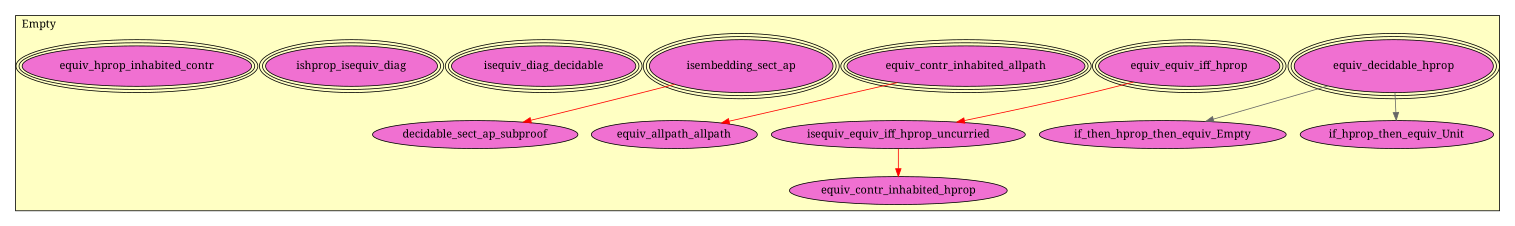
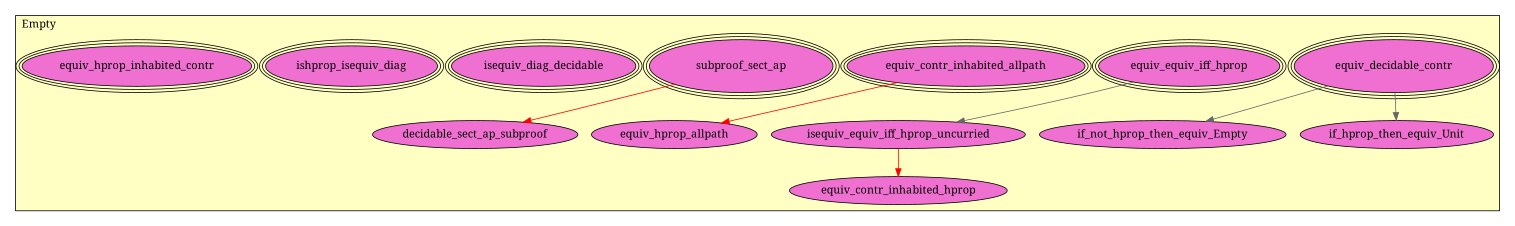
node "isembedding_sect_ap": label "isembedding_sect_ap" -> "subproof_sect_ap"
node "equiv_decidable_hprop": label "equiv_decidable_hprop" -> "equiv_decidable_contr"
edge "equiv_equiv_iff_hprop" -> "isequiv_equiv_iff_hprop_uncurried": color red -> gray40
node "equiv_allpath_allpath": label "equiv_allpath_allpath" -> "equiv_hprop_allpath"
node "if_then_hprop_then_equiv_Empty": label "if_then_hprop_then_equiv_Empty" -> "if_not_hprop_then_equiv_Empty"
